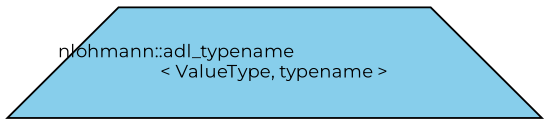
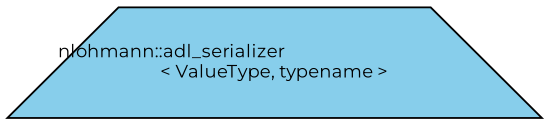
node "nlohmann::adl_typename < ValueType, typename >": label "nlohmann::adl_typename < ValueType, typename >" -> "nlohmann::adl_serializer < ValueType, typename >"
